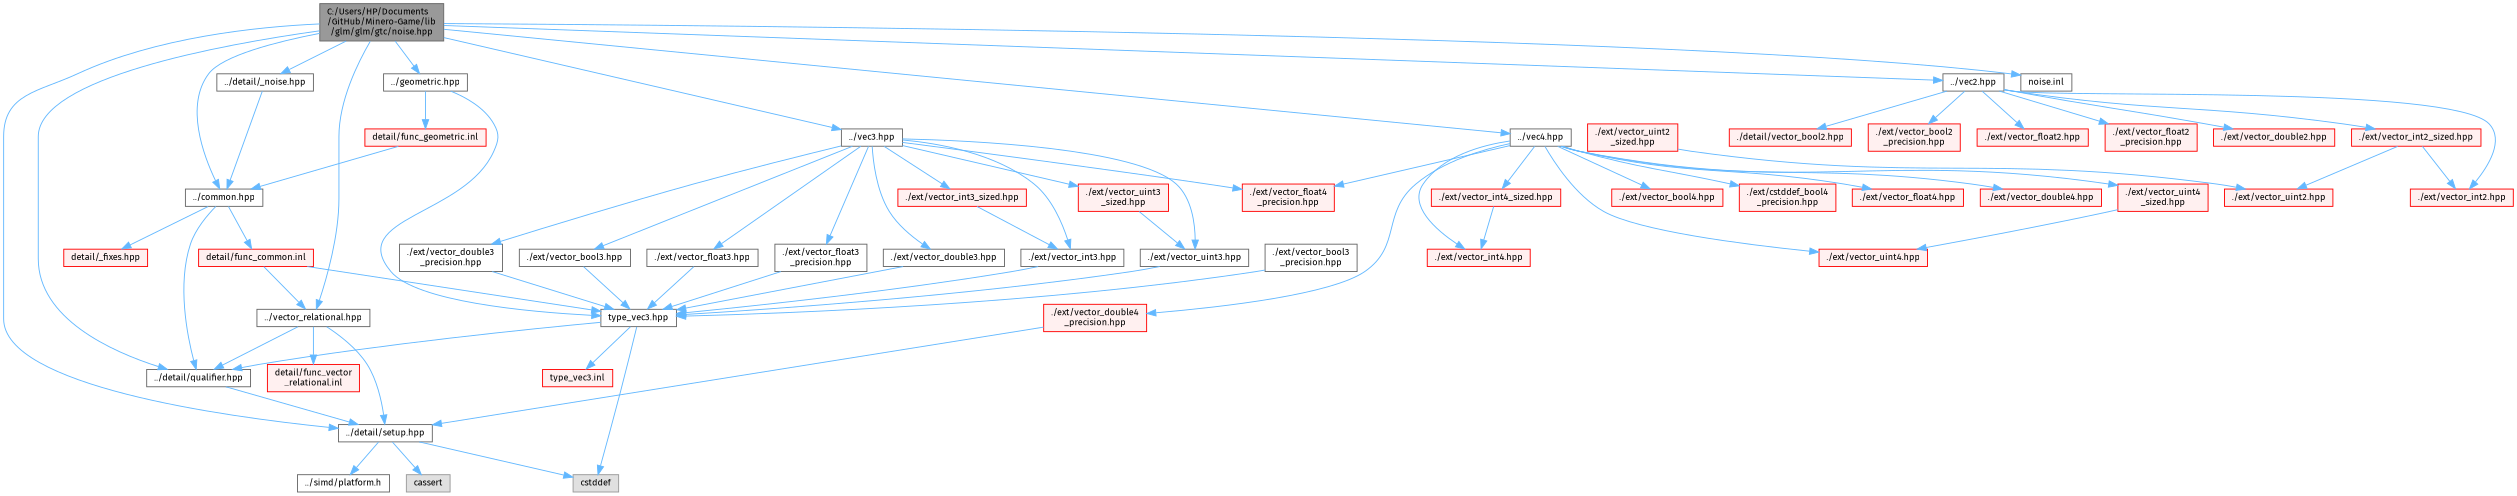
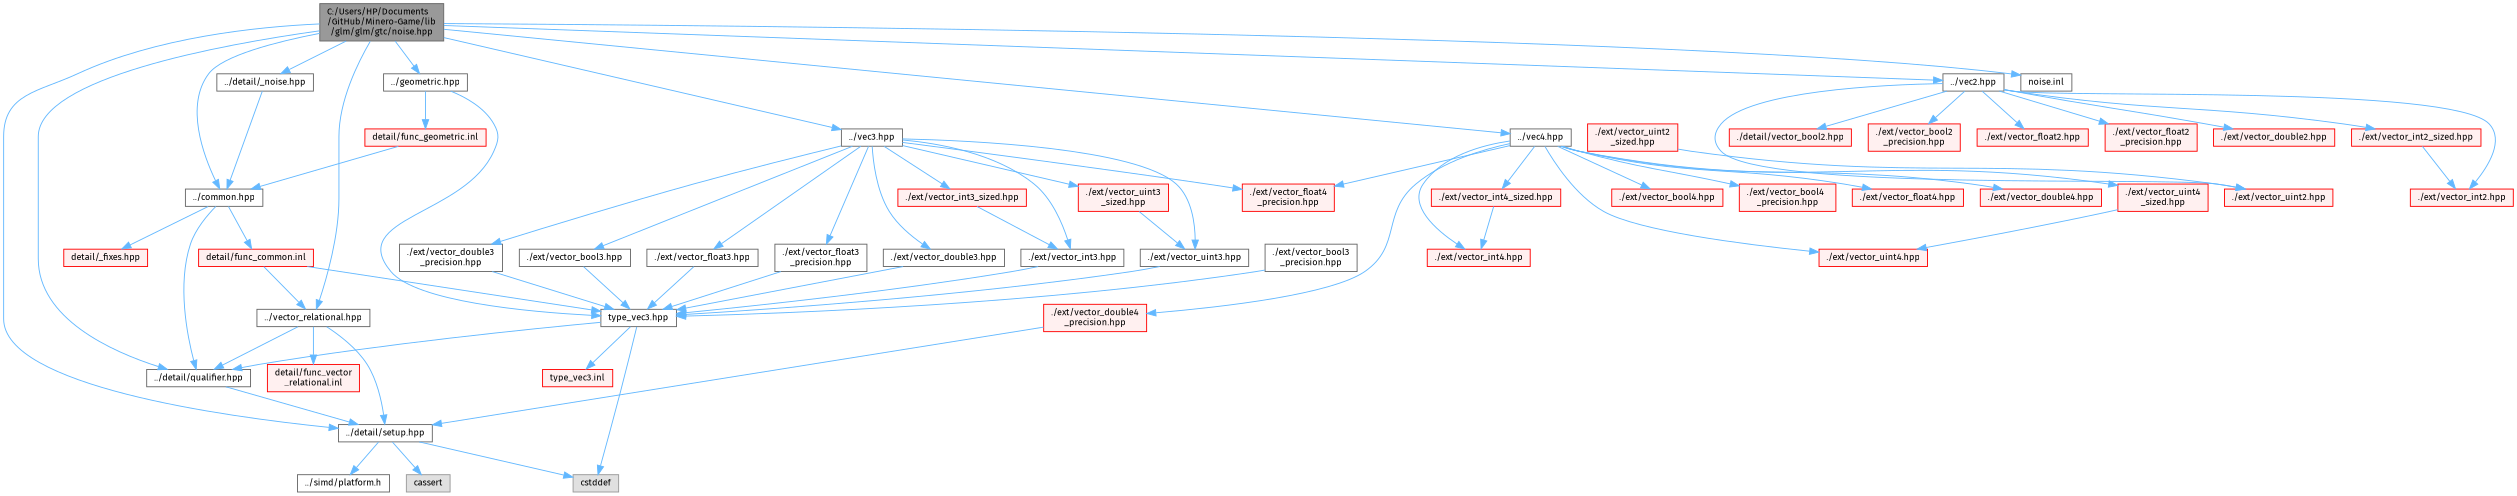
edge "./ext/vector_int2_sized.hpp" -> "./ext/vector_uint2.hpp": now "../vec2.hpp" -> "./ext/vector_uint2.hpp"
node "./ext/cstddef_bool4 _precision.hpp": label "./ext/cstddef_bool4 _precision.hpp" -> "./ext/vector_bool4 _precision.hpp"
